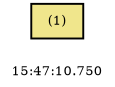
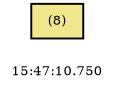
node "(1)": label "(1)" -> "(8)"
